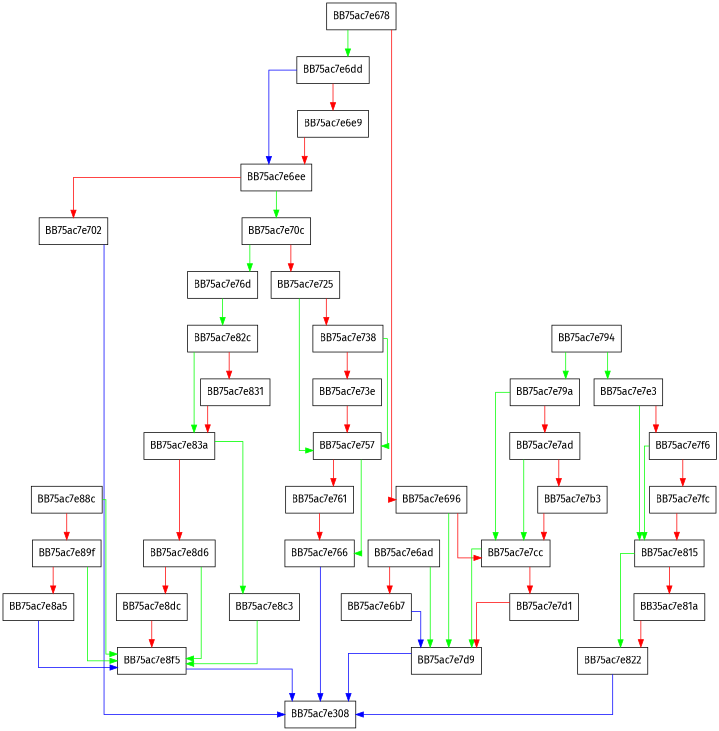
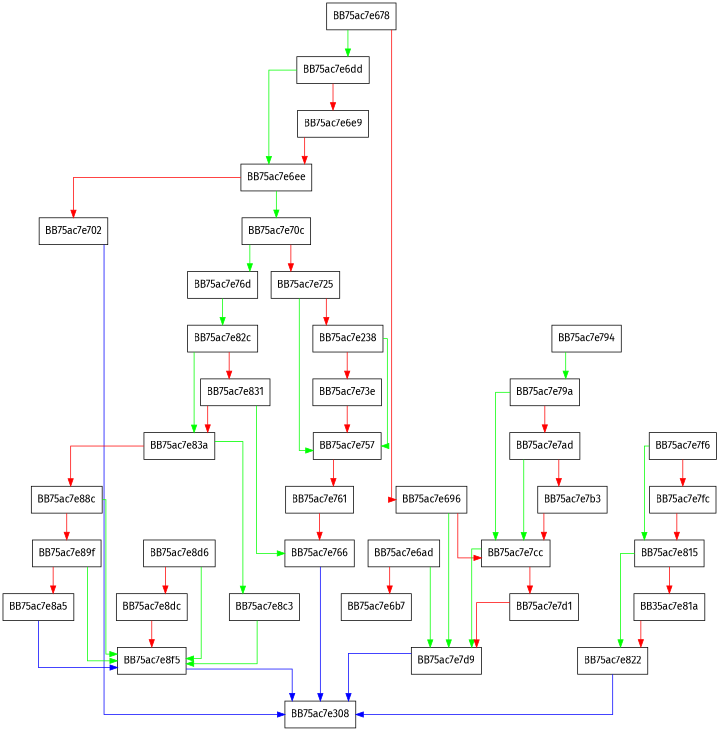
edge "BB75ac7e6dd" -> "BB75ac7e6ee": color blue -> green
node "BB75ac7e738": label "BB75ac7e738" -> "BB75ac7e238"
node "BB75ac7e7e3": removed
edge "BB75ac7e83a" -> "BB75ac7e8d6": now "BB75ac7e83a" -> "BB75ac7e88c"
edge "BB75ac7e757" -> "BB75ac7e766": now "BB75ac7e831" -> "BB75ac7e766"
edge "BB75ac7e6b7" -> "BB75ac7e7d9": removed
